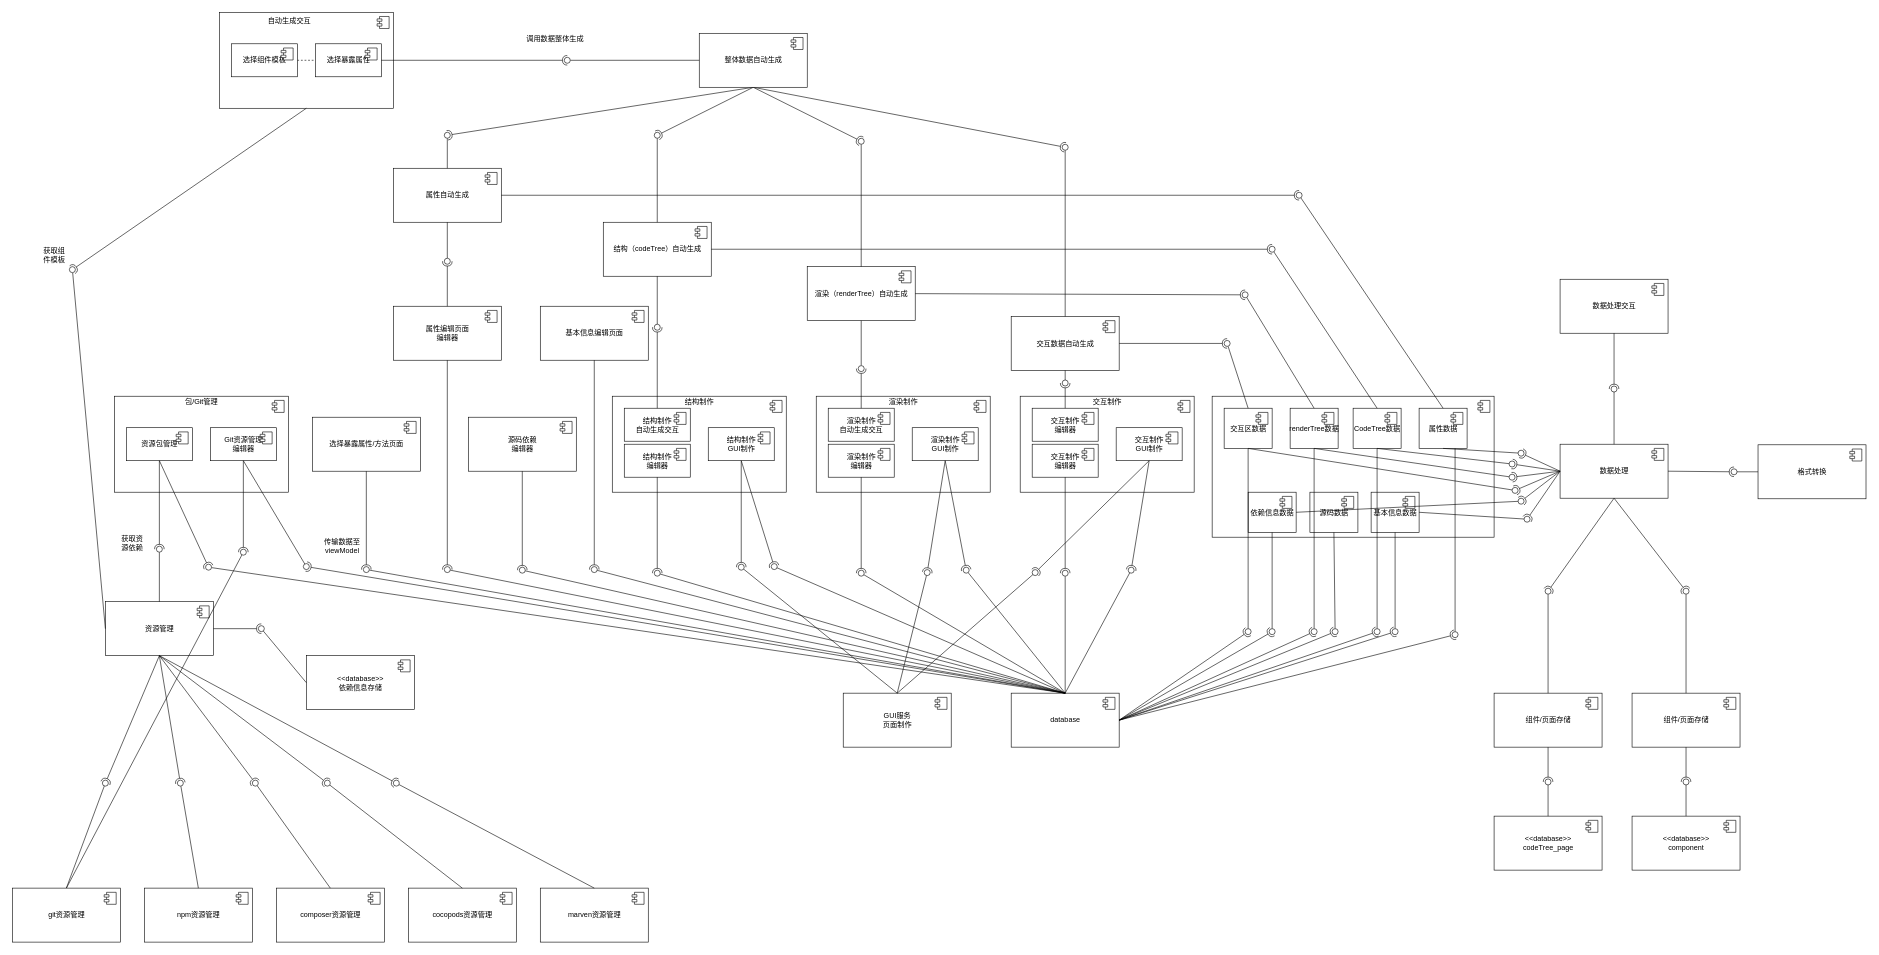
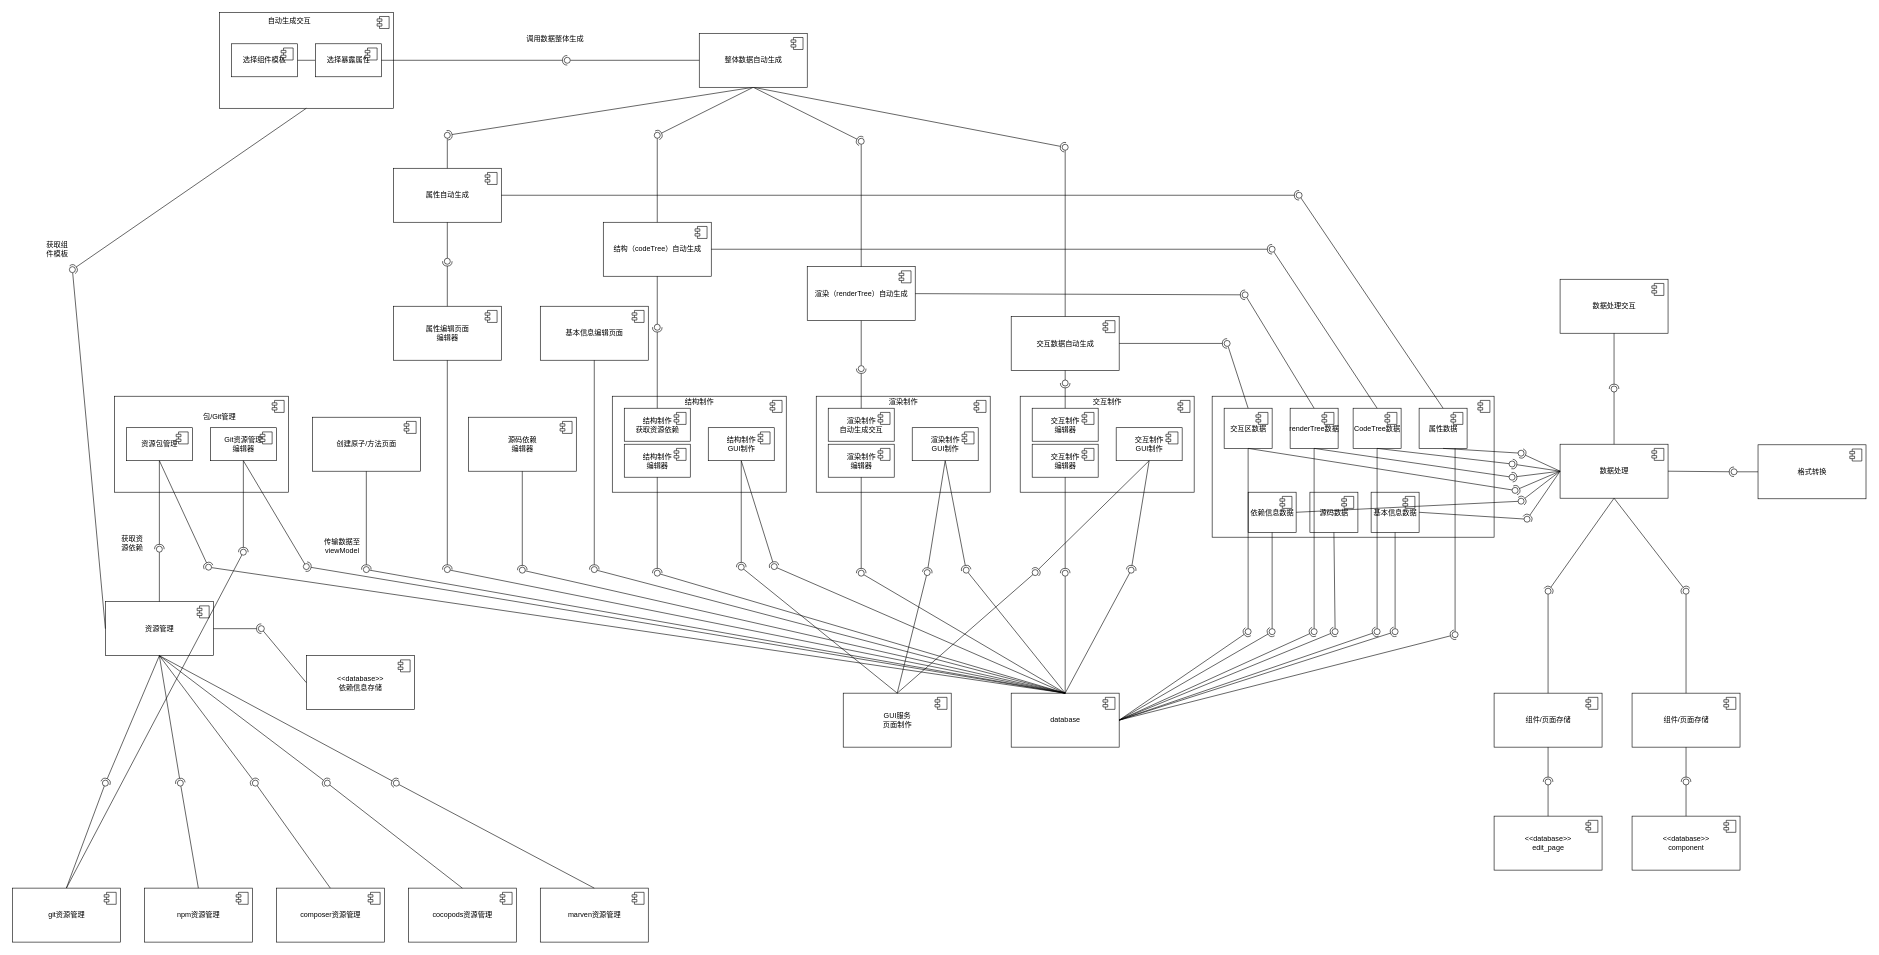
edge "选择组件模板" -- "选择暴露属性": style dashed -> solid
node "获取组件模板": moved (54, 255) -> (57, 249)
node "包/Git管理": moved (201, 402) -> (219, 417)
node "结构制作 自动生成交互": label "结构制作 自动生成交互" -> "结构制作 获取资源依赖"
node "选择暴露属性/方法页面": label "选择暴露属性/方法页面" -> "创建原子/方法页面"
node "<<database>> codeTree_page": label "<<database>> codeTree_page" -> "<<database>> edit_page"
